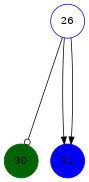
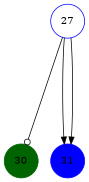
node "26": label "26" -> "27"
